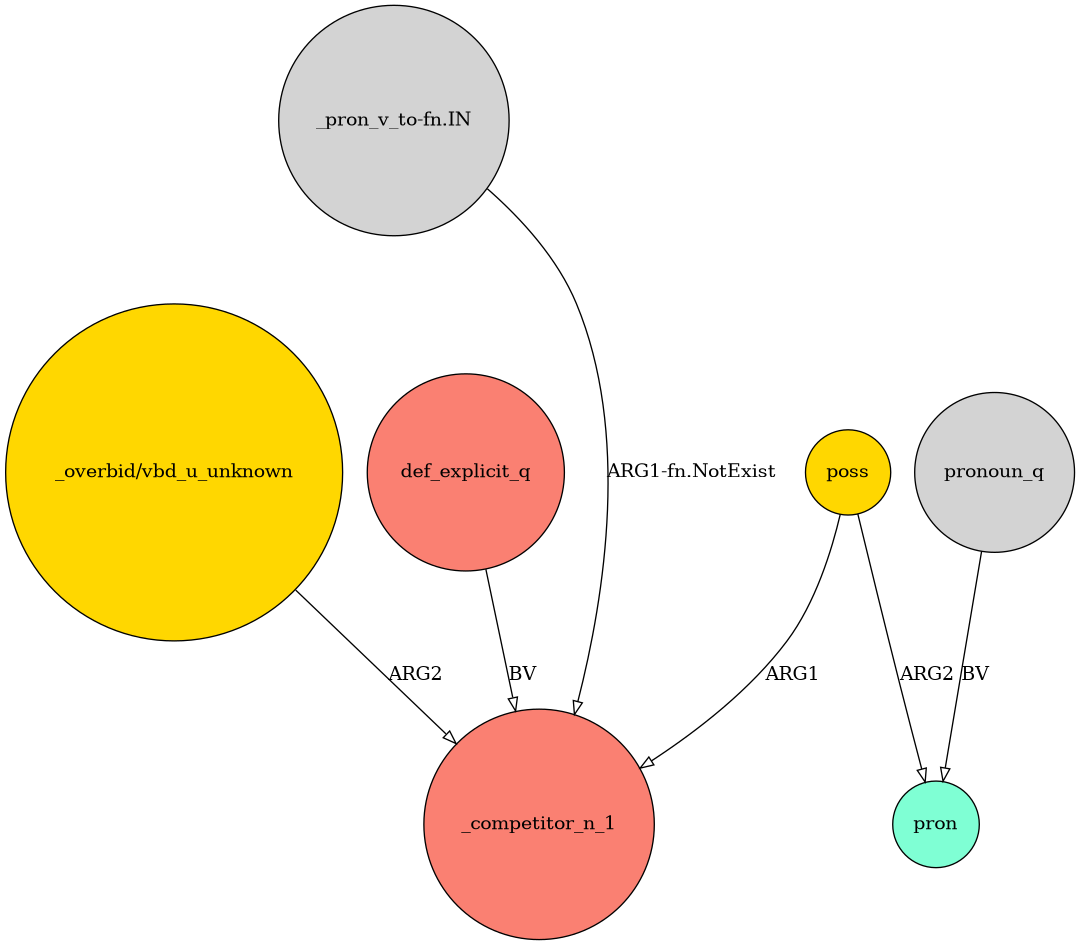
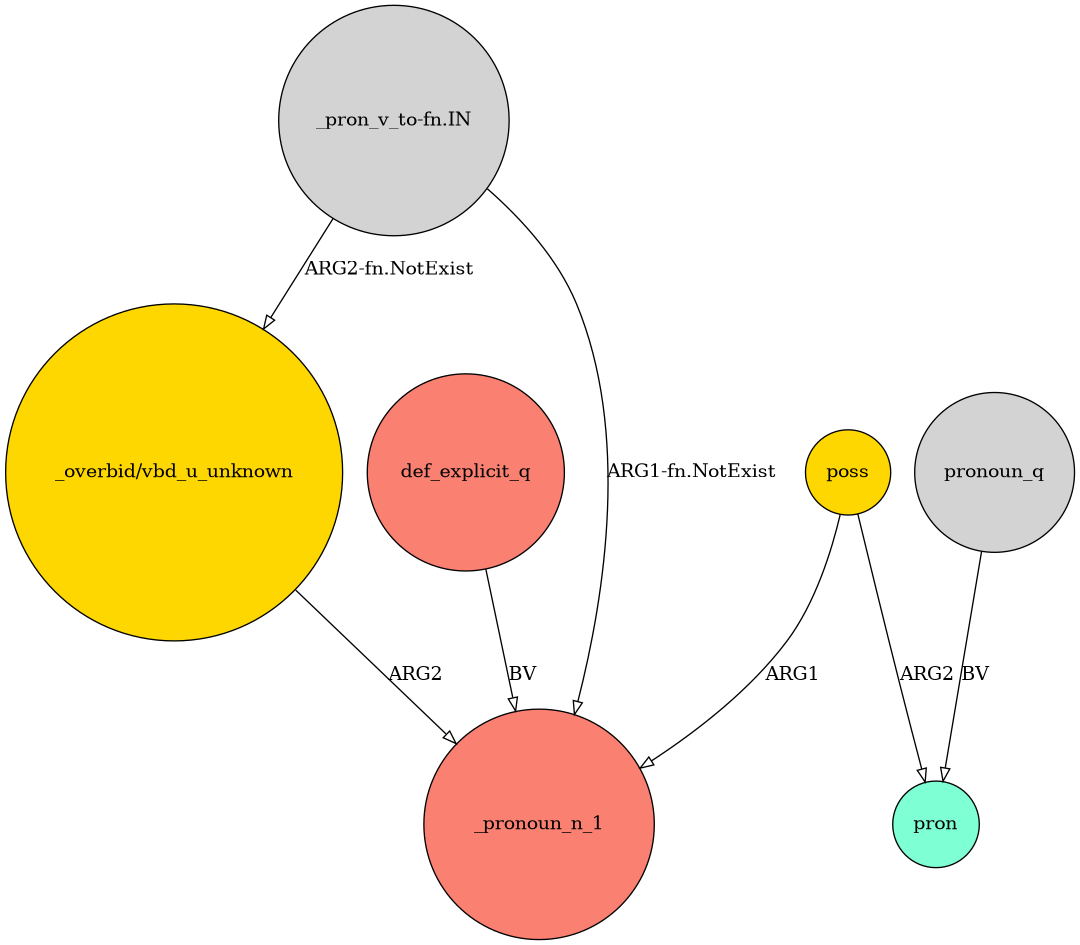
edge "_pron_v_to-fn.IN" -> "_overbid/vbd_u_unknown": added, label "ARG2-fn.NotExist"
node "_competitor_n_1": label "_competitor_n_1" -> "_pronoun_n_1"
